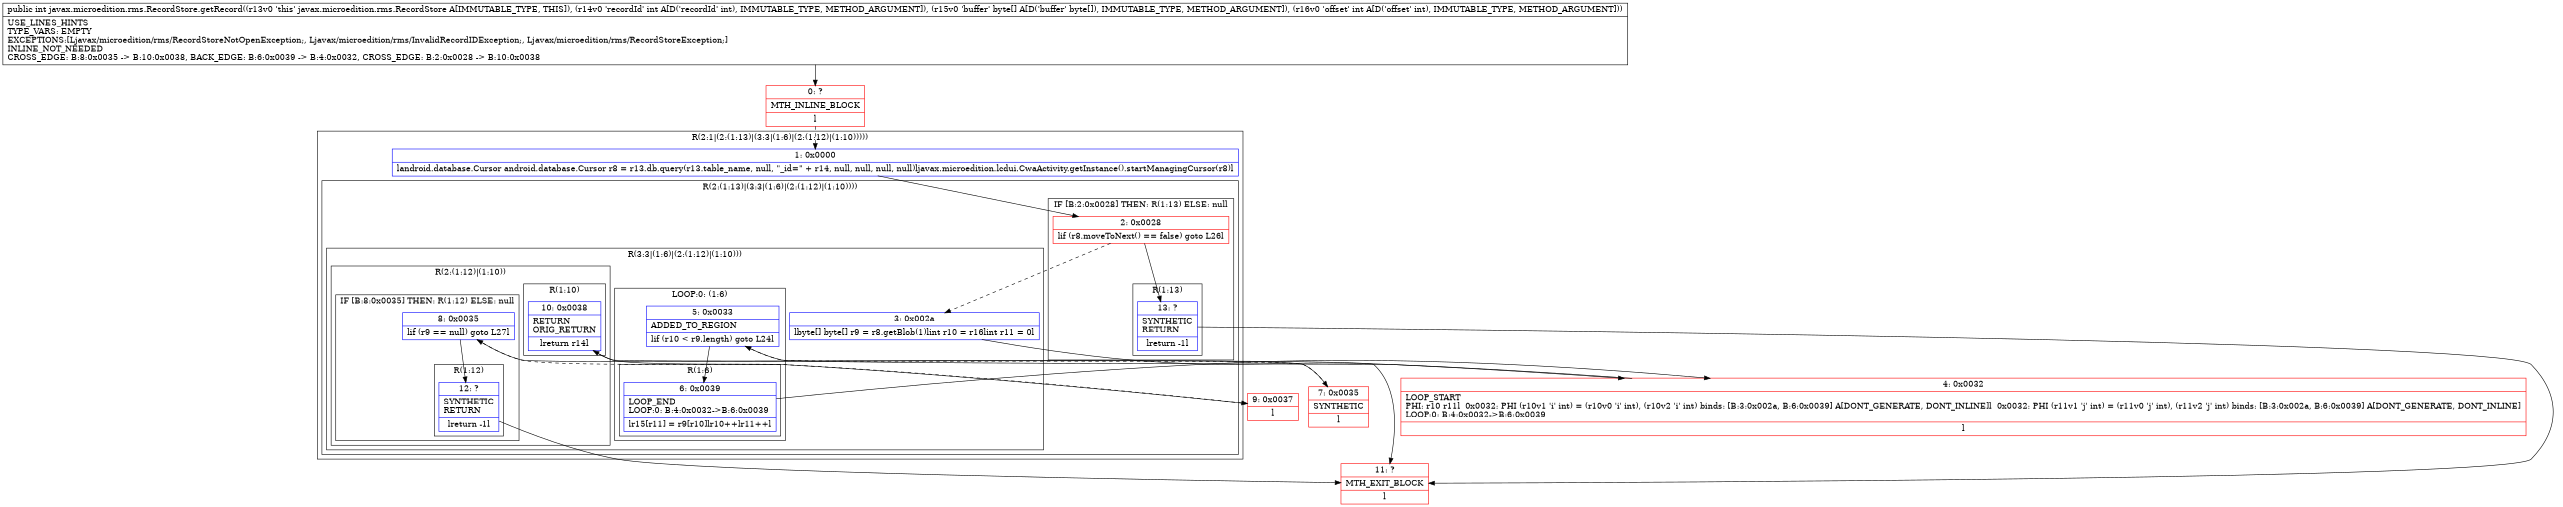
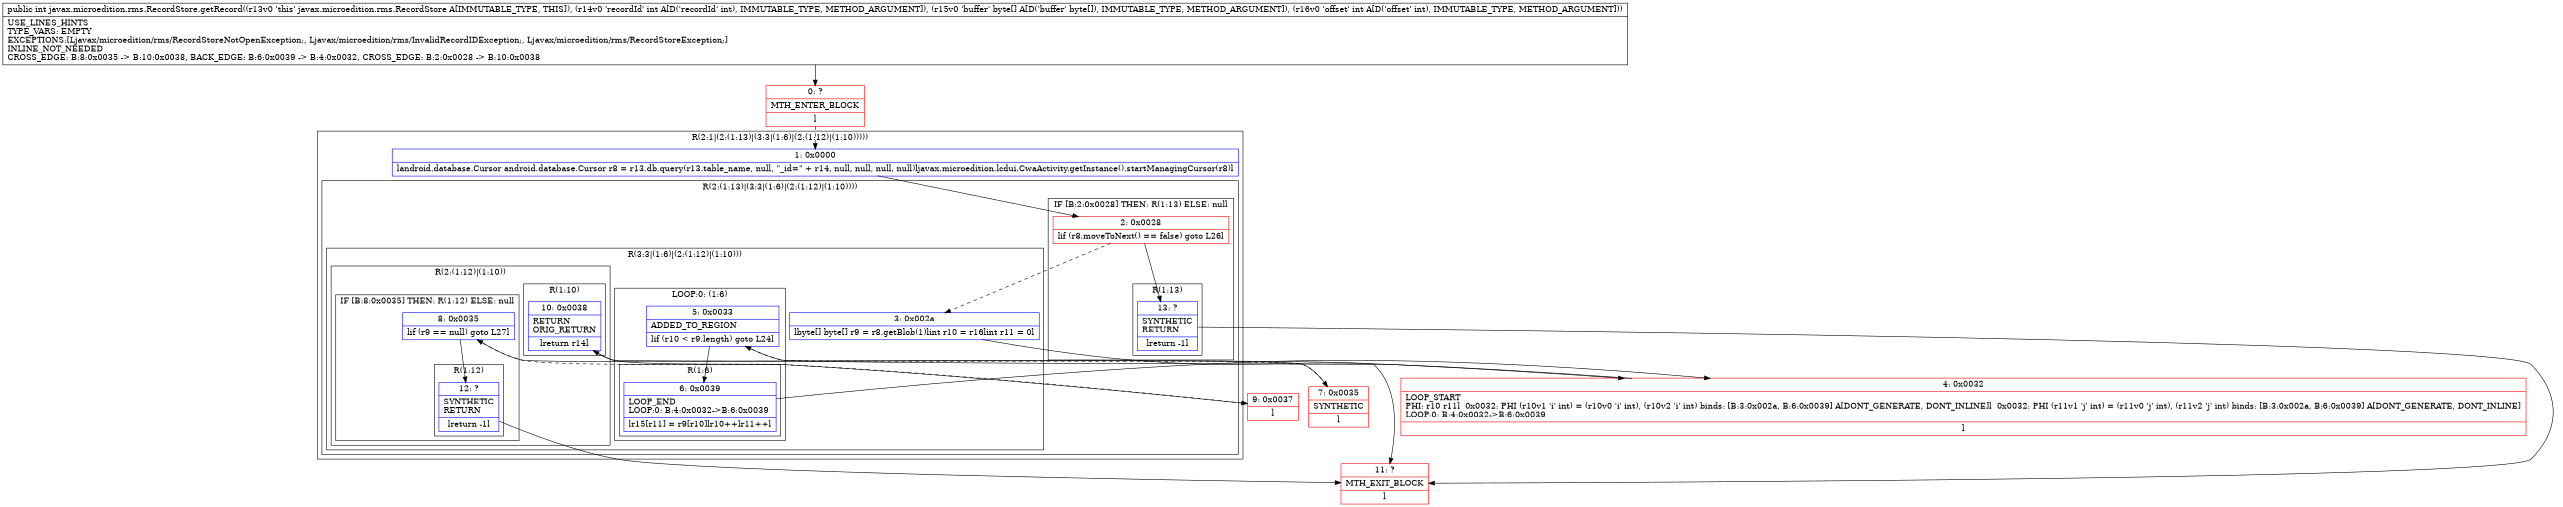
node "0: ?": text "MTH_INLINE_BLOCK" -> "MTH_ENTER_BLOCK"
